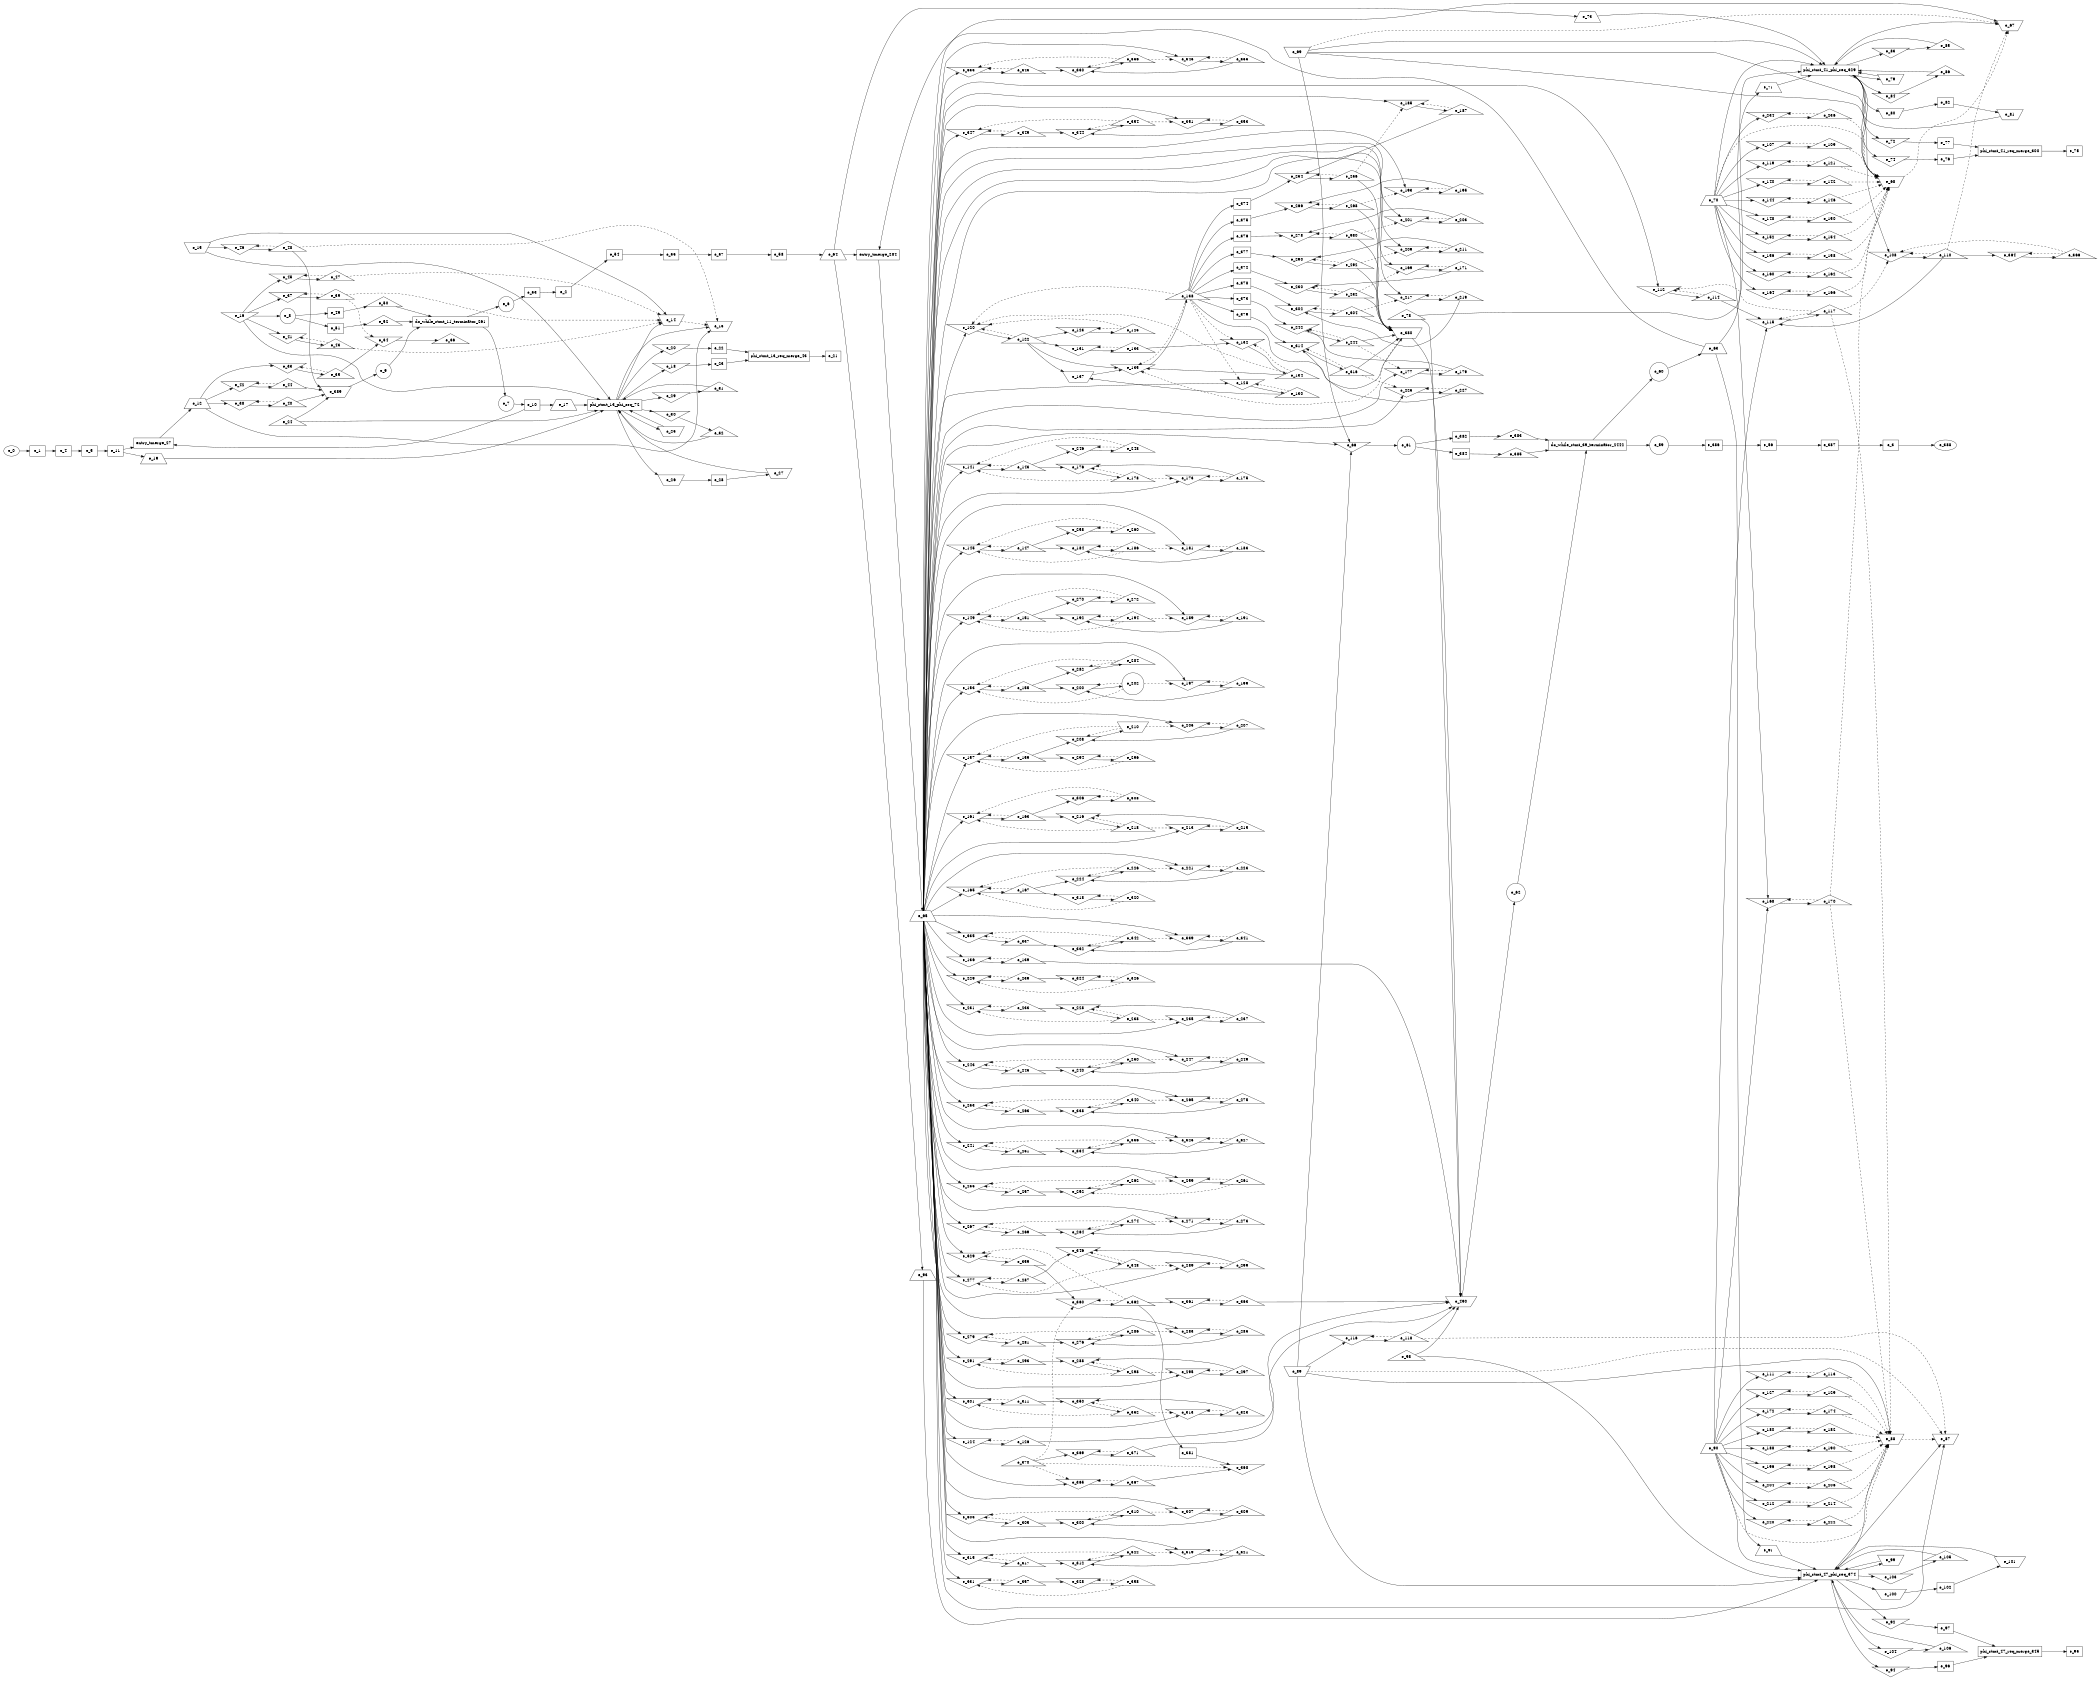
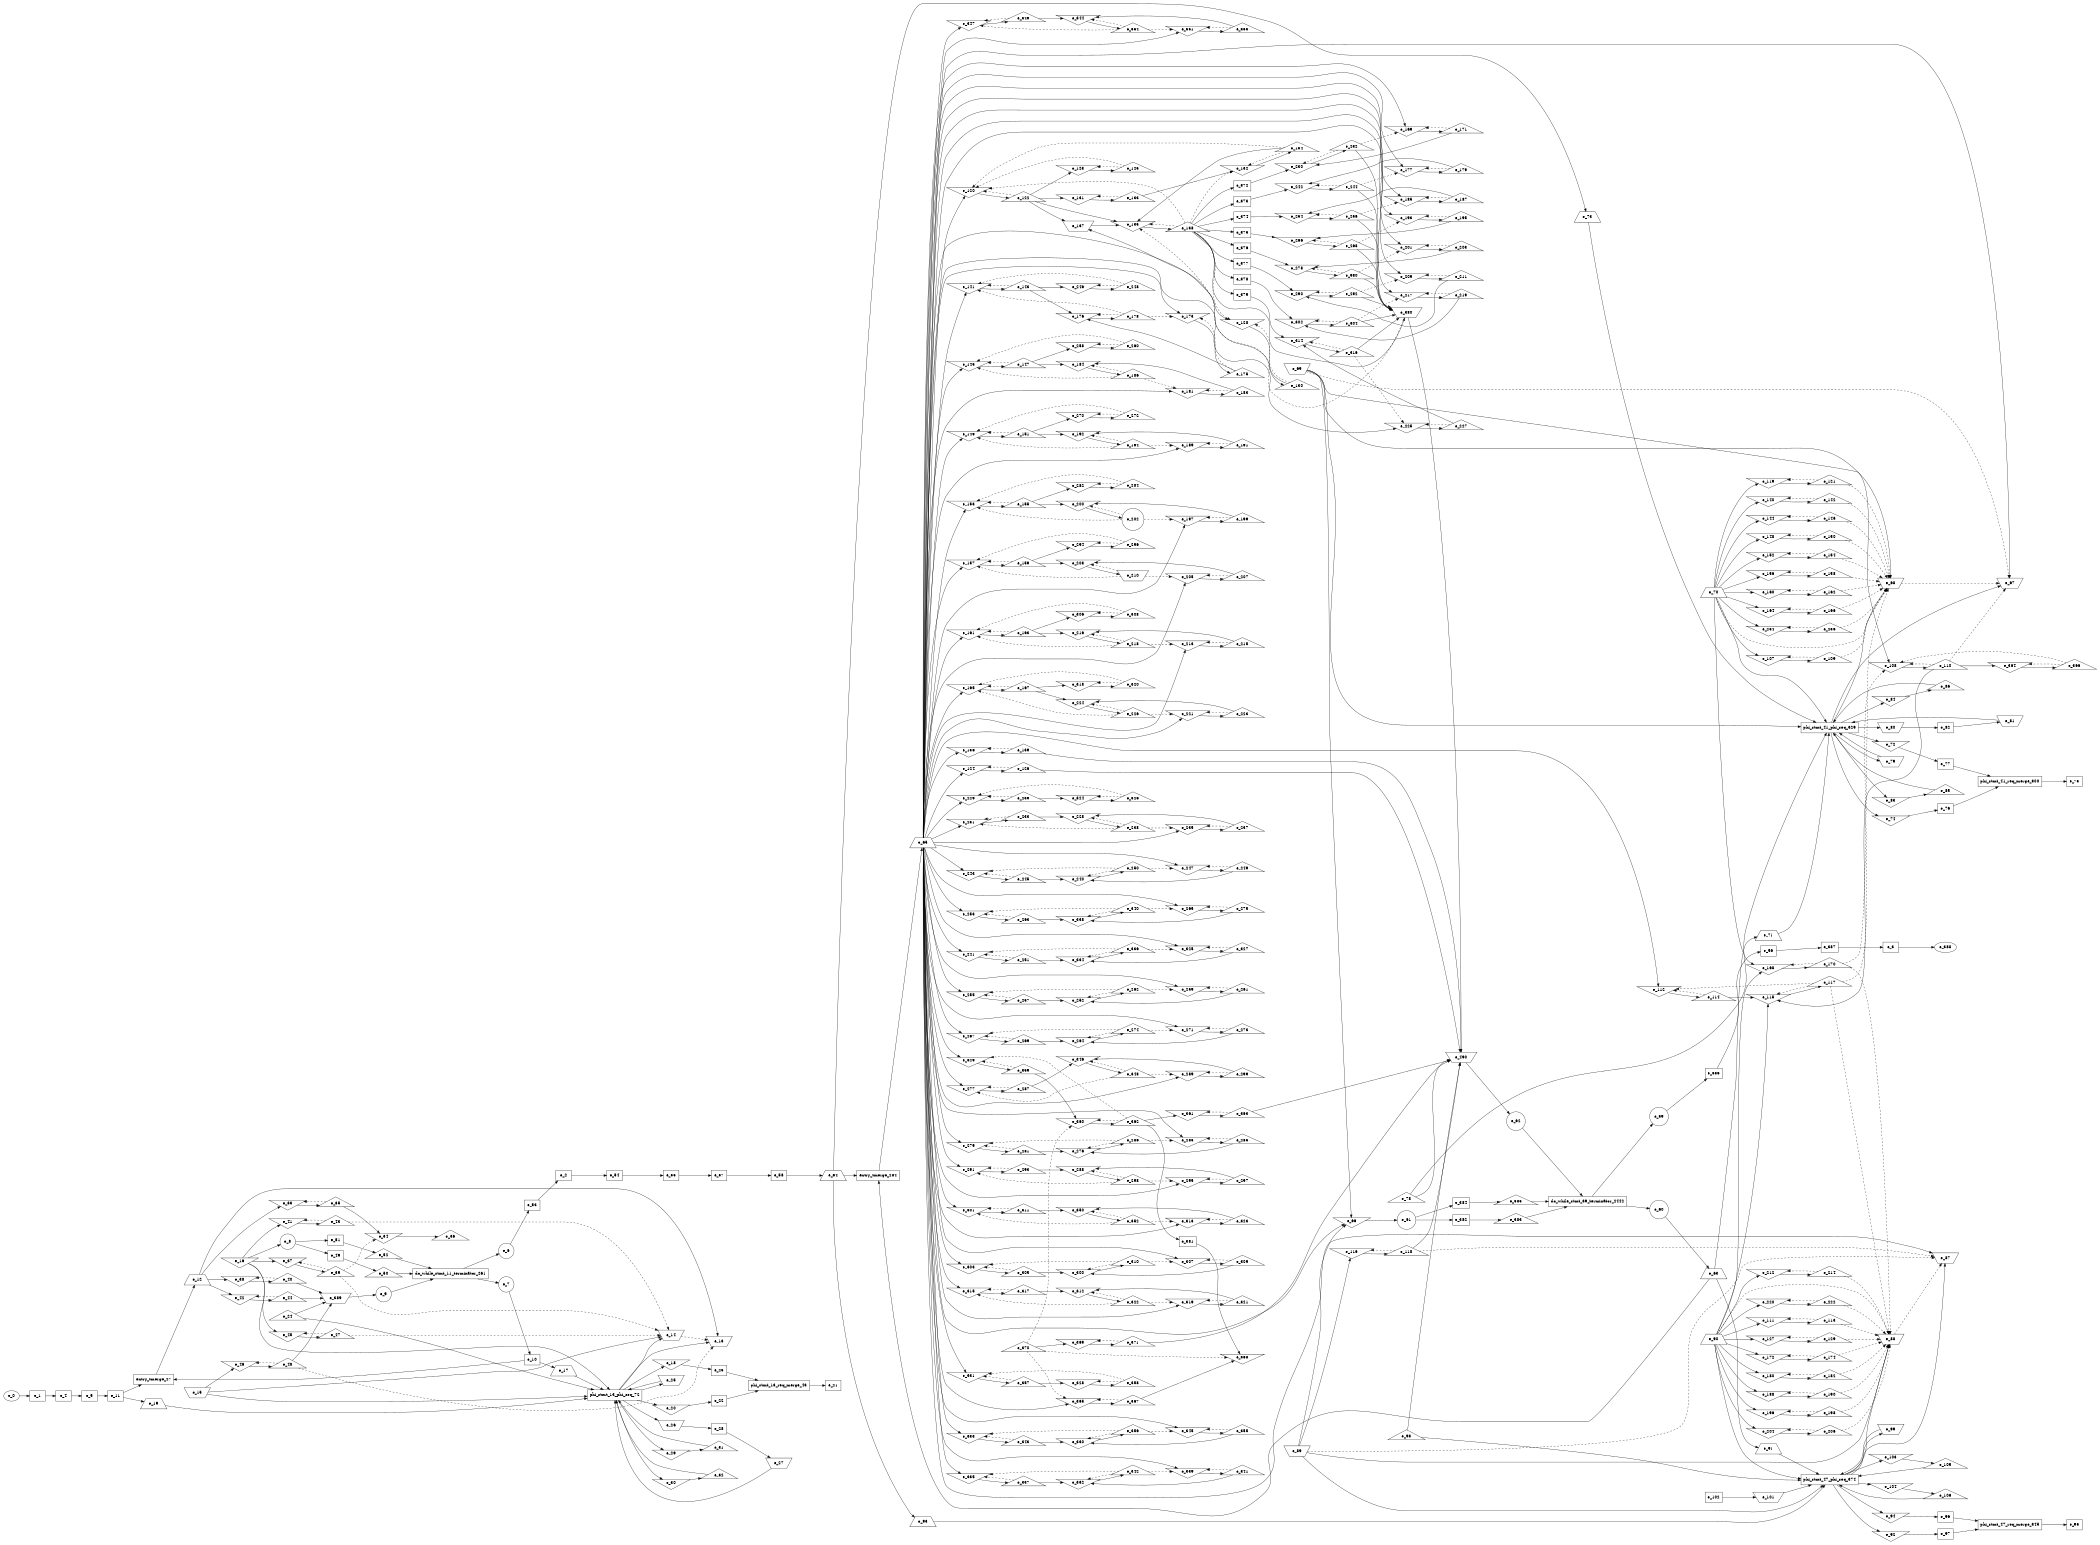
edge "e_261" -> "e_252": style dashed -> solid
node "e_100": removed
